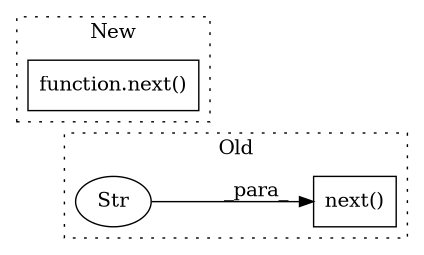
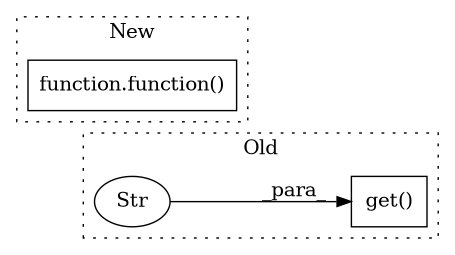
node "function.next()": label "function.next()" -> "function.function()"
node "next()": label "next()" -> "get()"
